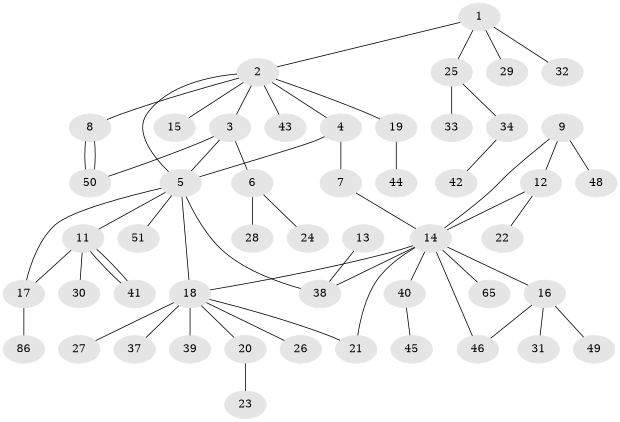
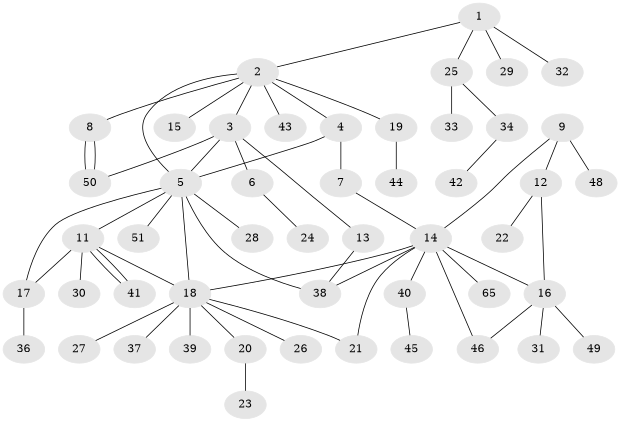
edge "3" -- "13": added
edge "6" -- "28": now "5" -- "28"
edge "12" -- "14": now "12" -- "16"
edge "11" -- "18": added
node "86": label "86" -> "36"
